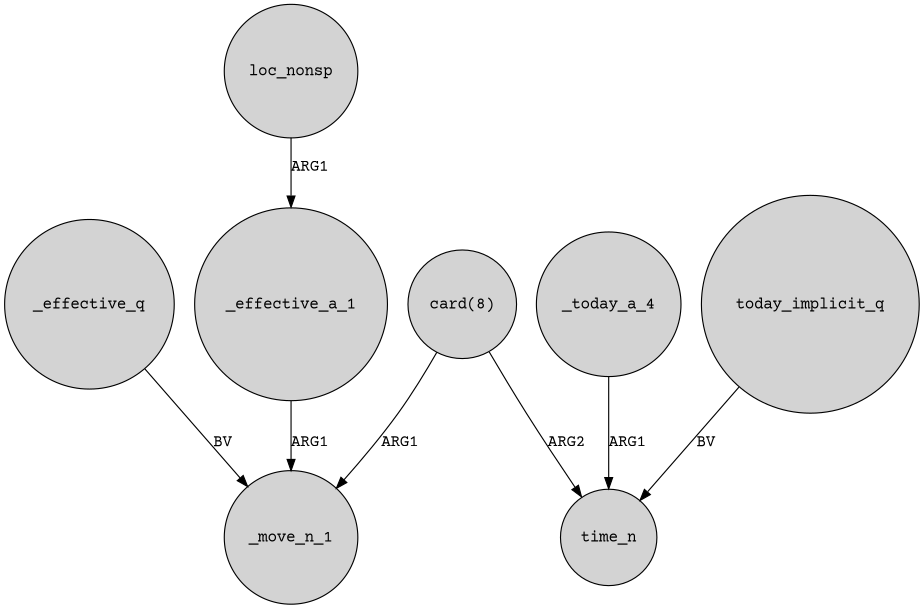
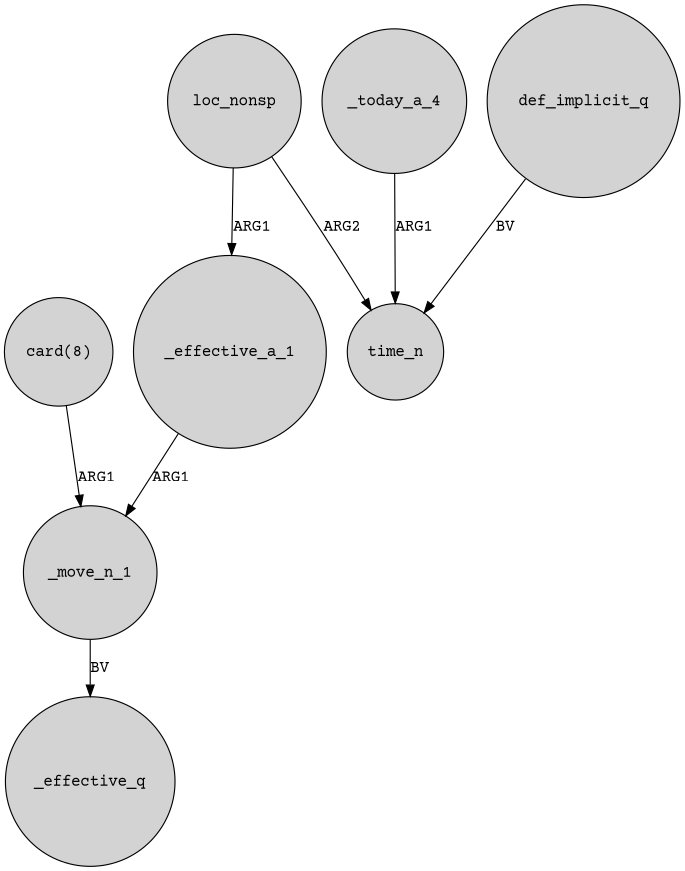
node "today_implicit_q": label "today_implicit_q" -> "def_implicit_q"
edge "card(8)" -> "time_n": now "loc_nonsp" -> "time_n"
edge "_effective_q" -> "_move_n_1": reversed
